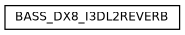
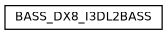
node "BASS_DX8_I3DL2REVERB": label "BASS_DX8_I3DL2REVERB" -> "BASS_DX8_I3DL2BASS"
